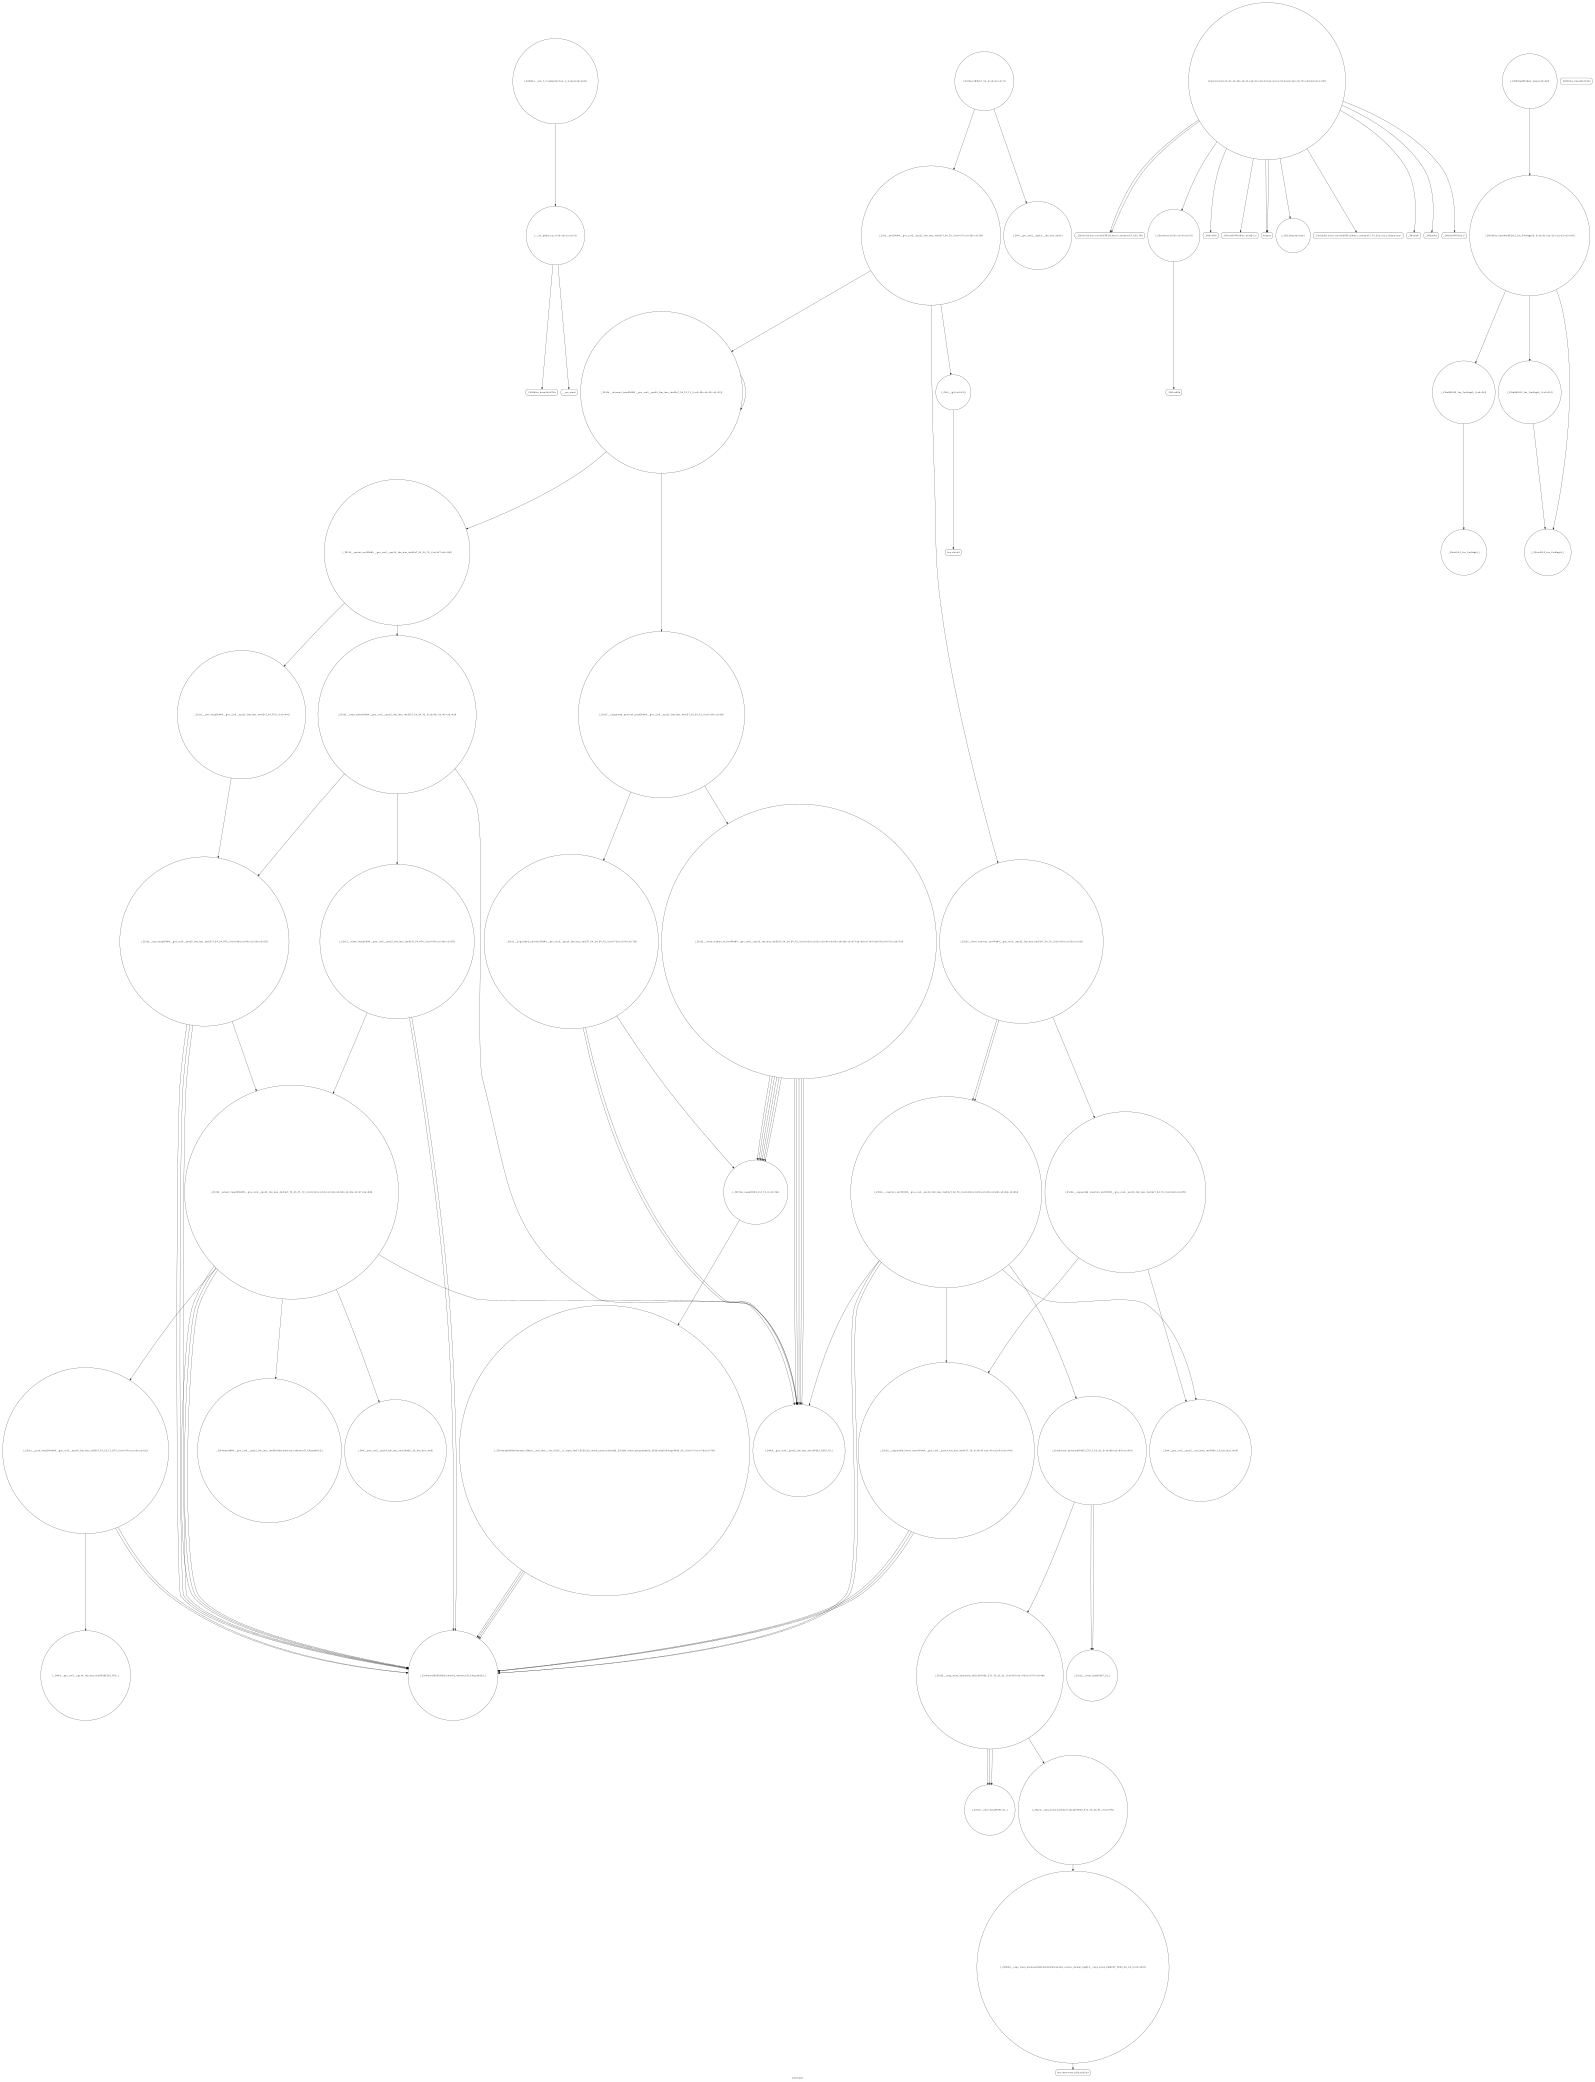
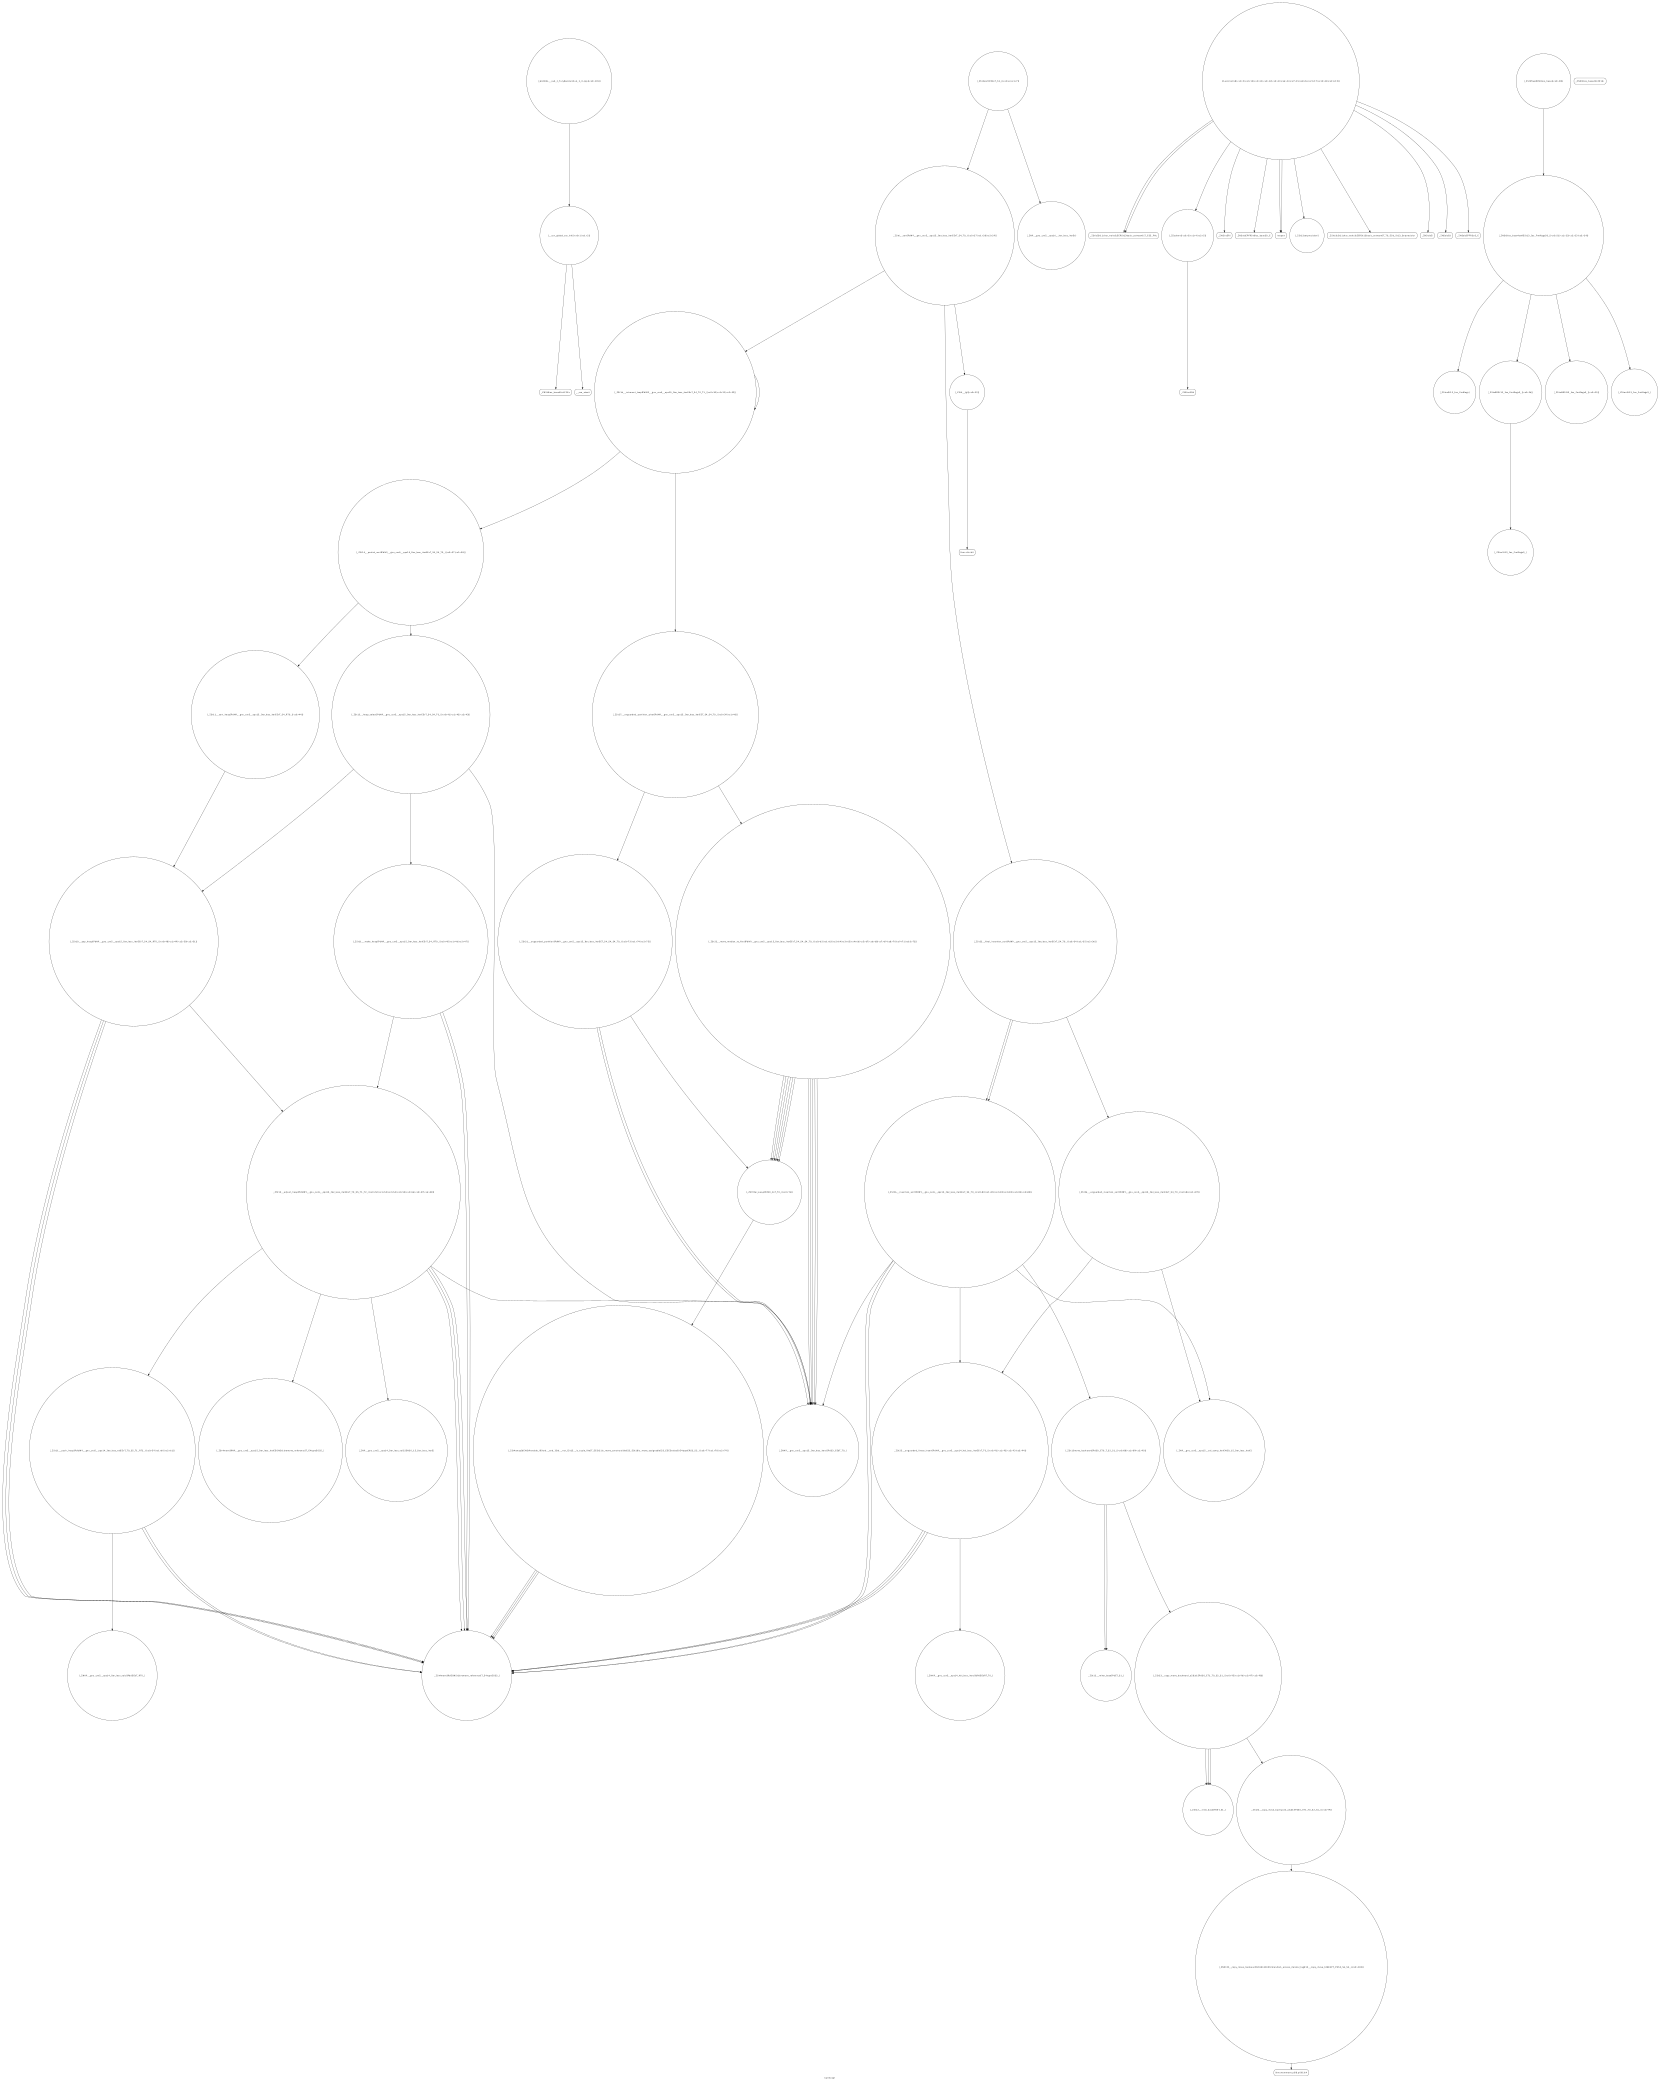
node "{_ZStcoSt13_Ios_Fmtflags}": added
edge "{_ZStaNRSt13_Ios_FmtflagsS_|{<s0>25}}" -> "{_ZStanSt13_Ios_FmtflagsS_}": removed
node "{_ZNK9__gnu_cxx5__ops14_Val_less_iterclIdPdEEbRT_T0_}": added
